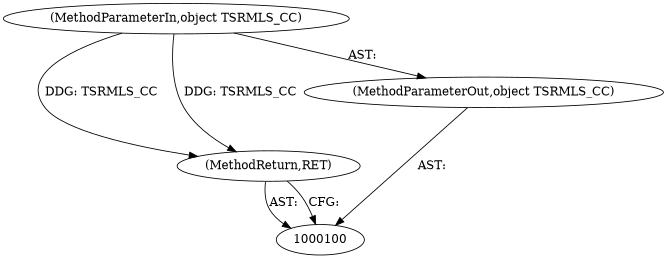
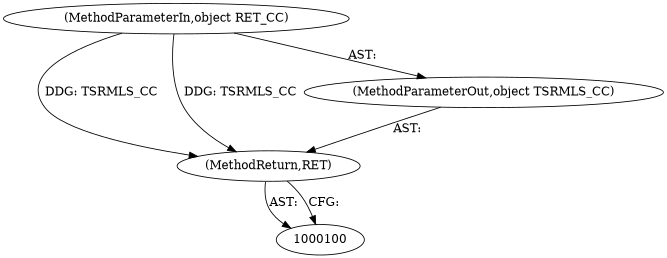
node "(MethodParameterIn,object TSRMLS_CC)": label "(MethodParameterIn,object TSRMLS_CC)" -> "(MethodParameterIn,object RET_CC)"
edge "(MethodParameterOut,object TSRMLS_CC)" -> "1000100": now "(MethodParameterOut,object TSRMLS_CC)" -> "(MethodReturn,RET)"
